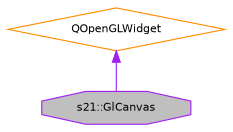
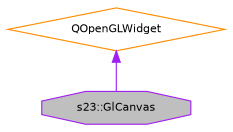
node "s21::GlCanvas": label "s21::GlCanvas" -> "s23::GlCanvas"
